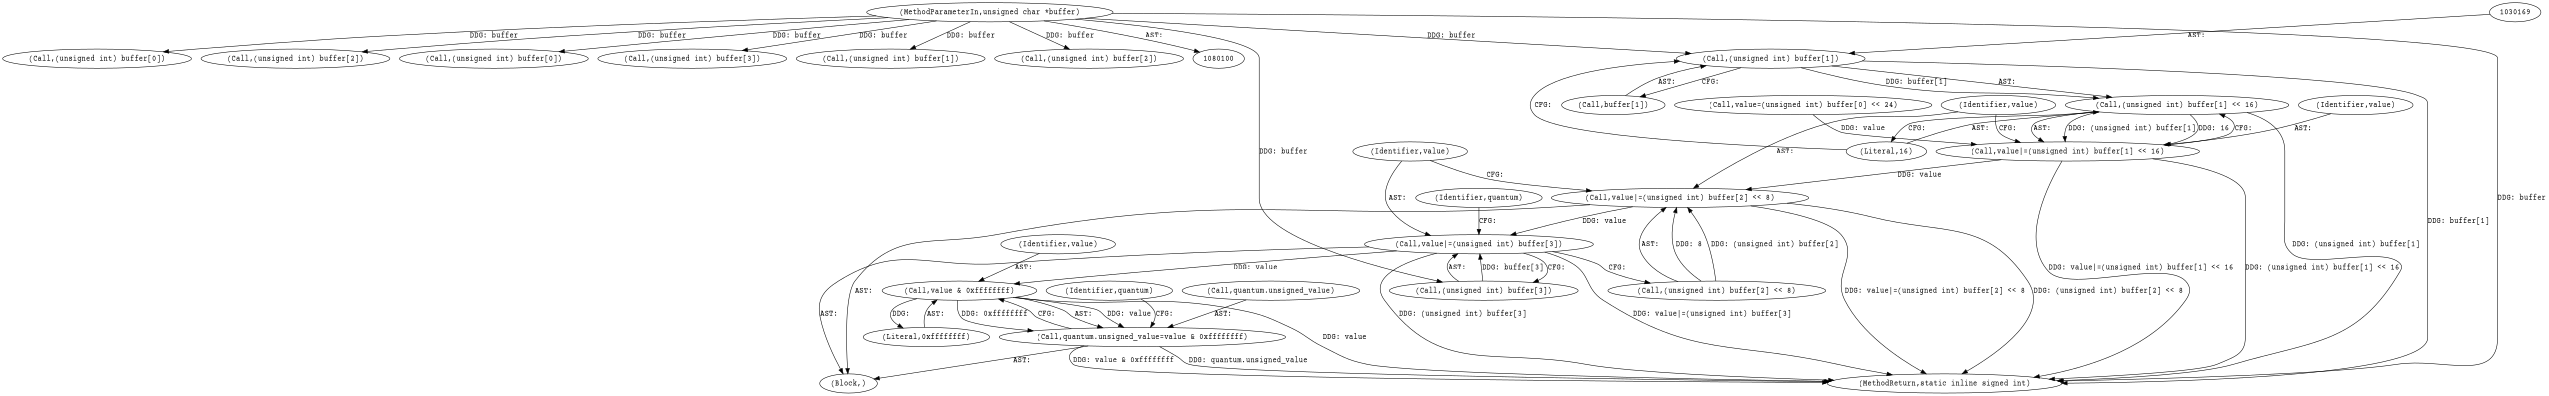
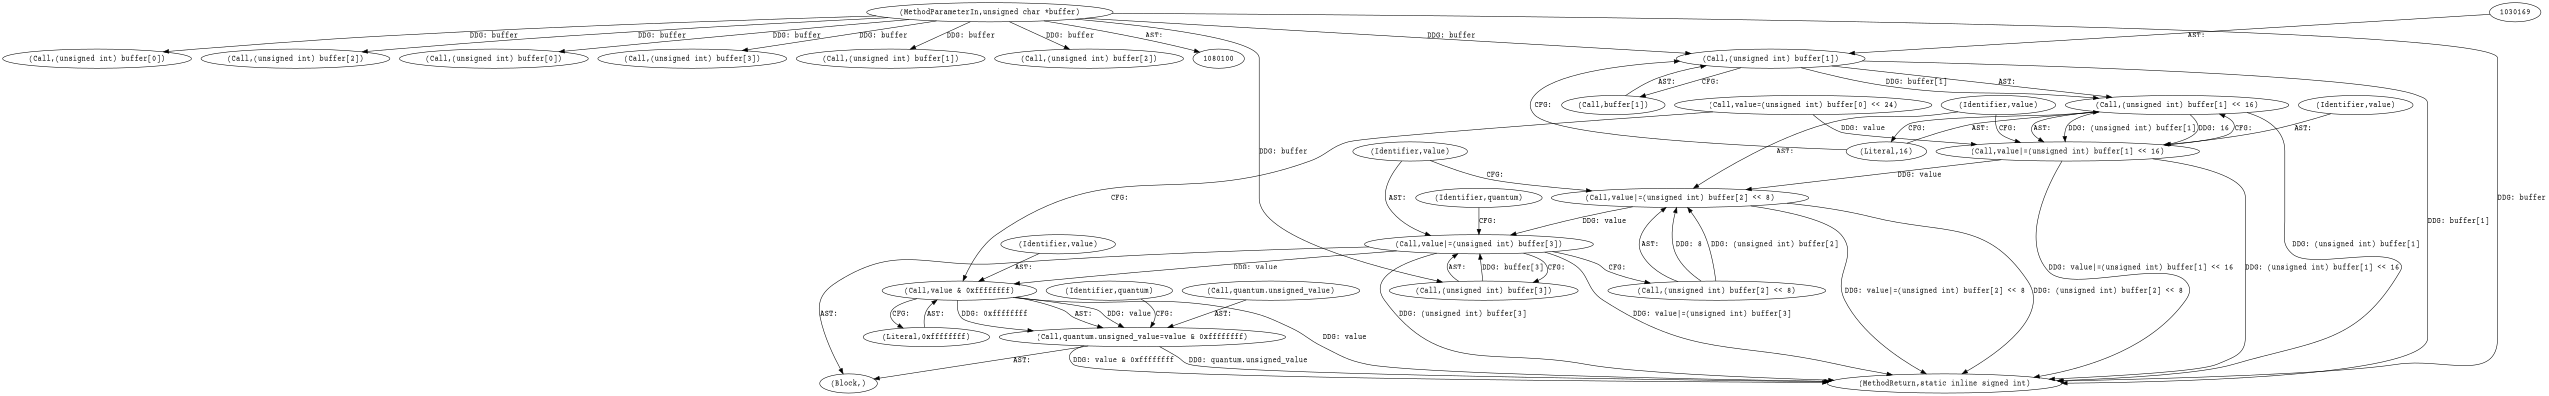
edge "(Call,value|=(unsigned int) buffer[2] << 8)" -> "(Block,)": removed, label "AST:"
edge "(Call,value & 0xffffffff)" -> "(Literal,0xffffffff)": label "DDG: " -> "CFG: "
edge "(Call,quantum.unsigned_value=value & 0xffffffff)" -> "(Call,value & 0xffffffff)": now "(Call,value=(unsigned int) buffer[0] << 24)" -> "(Call,value & 0xffffffff)"
